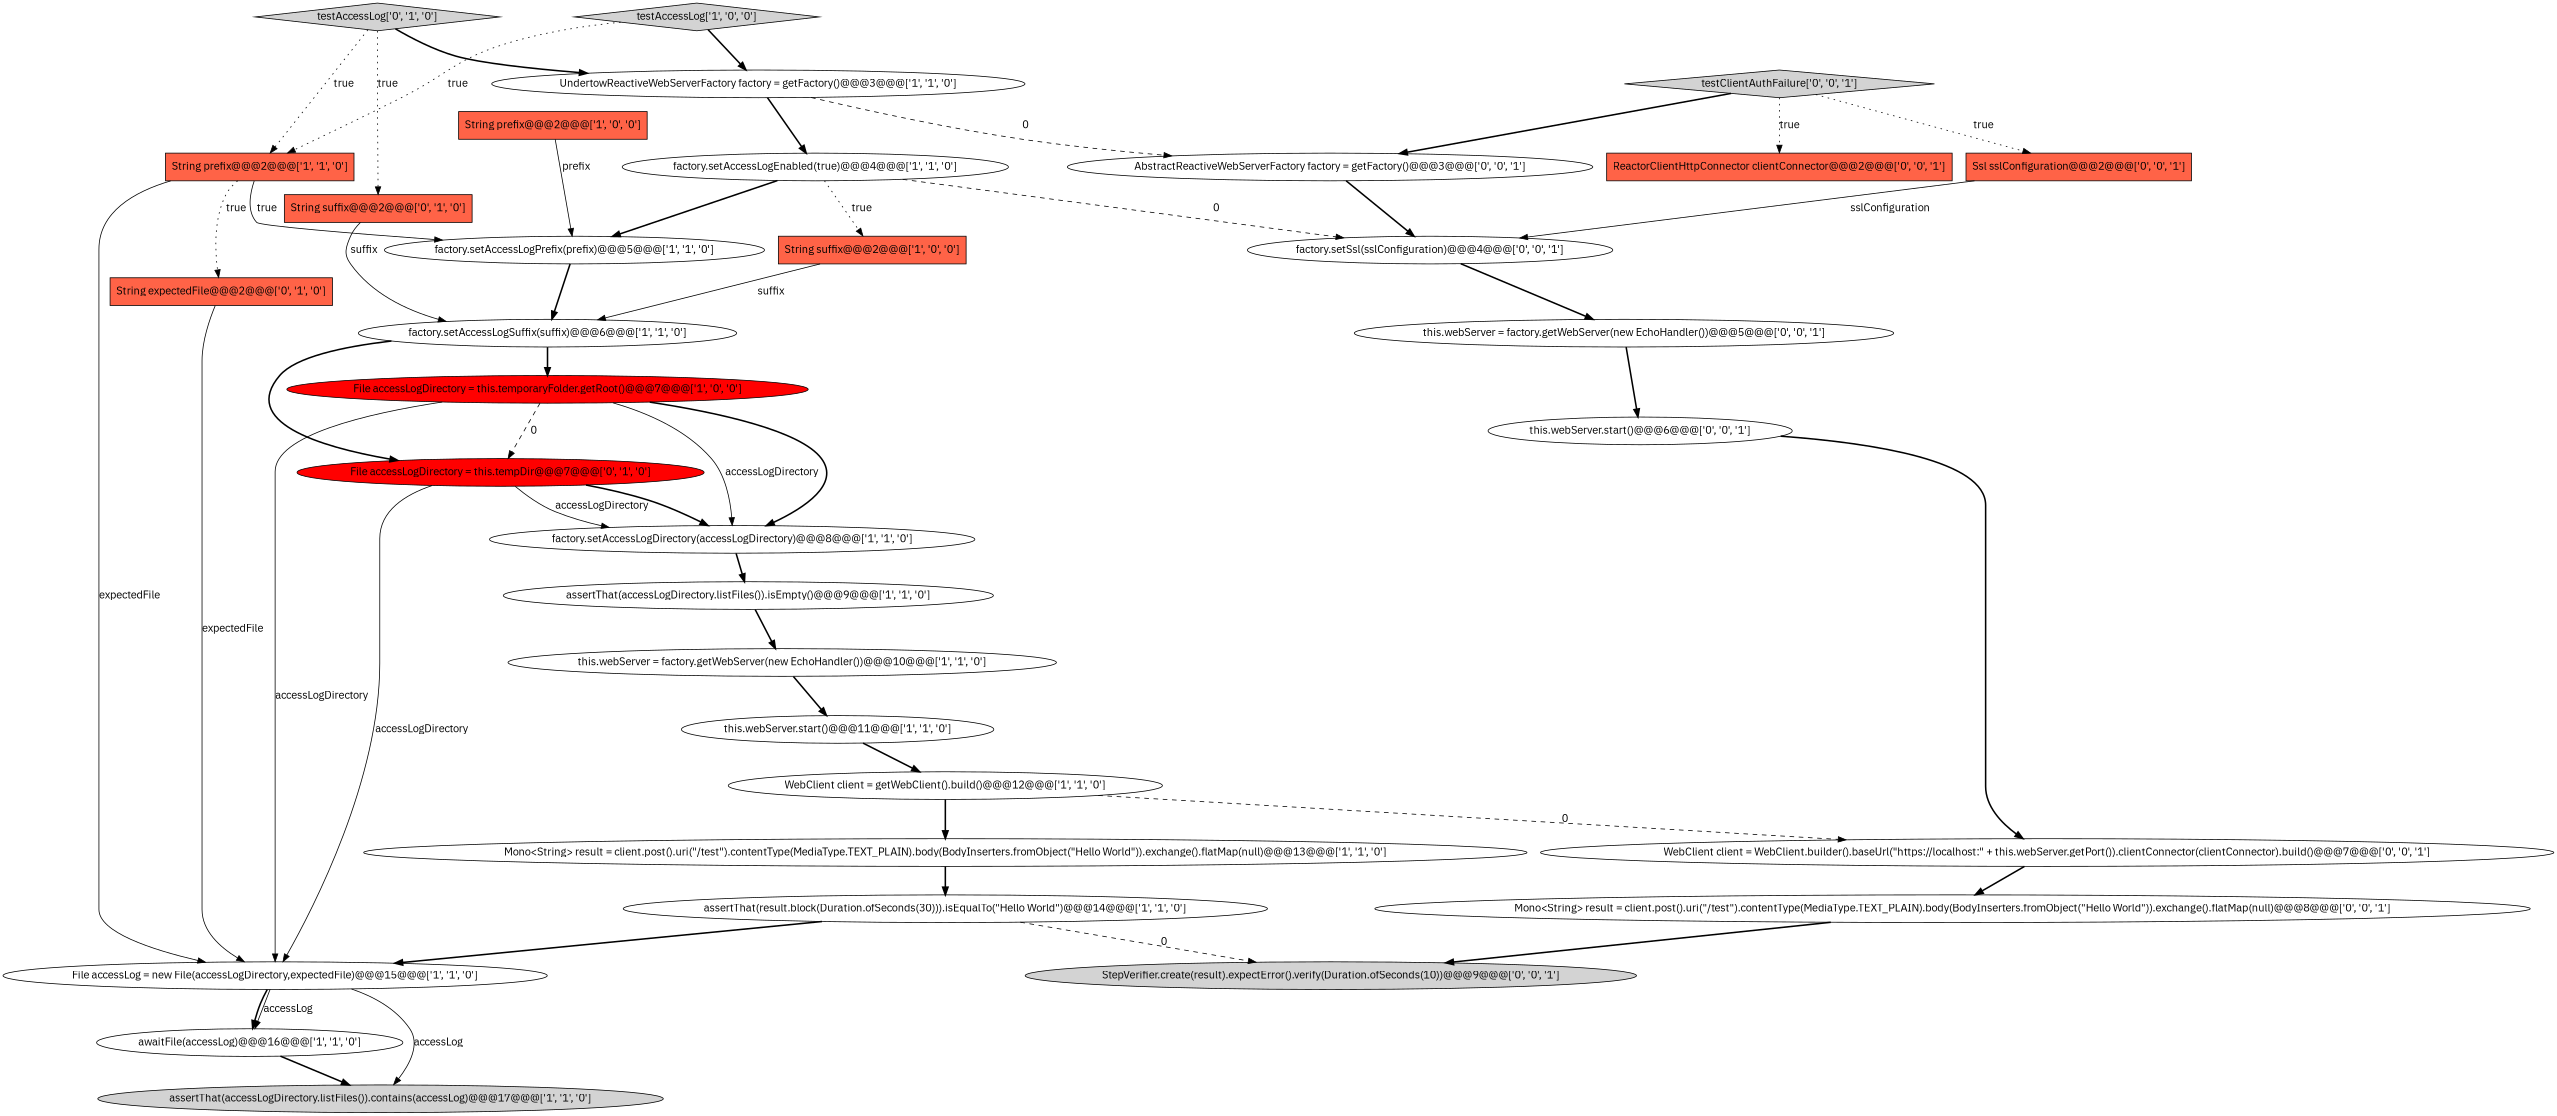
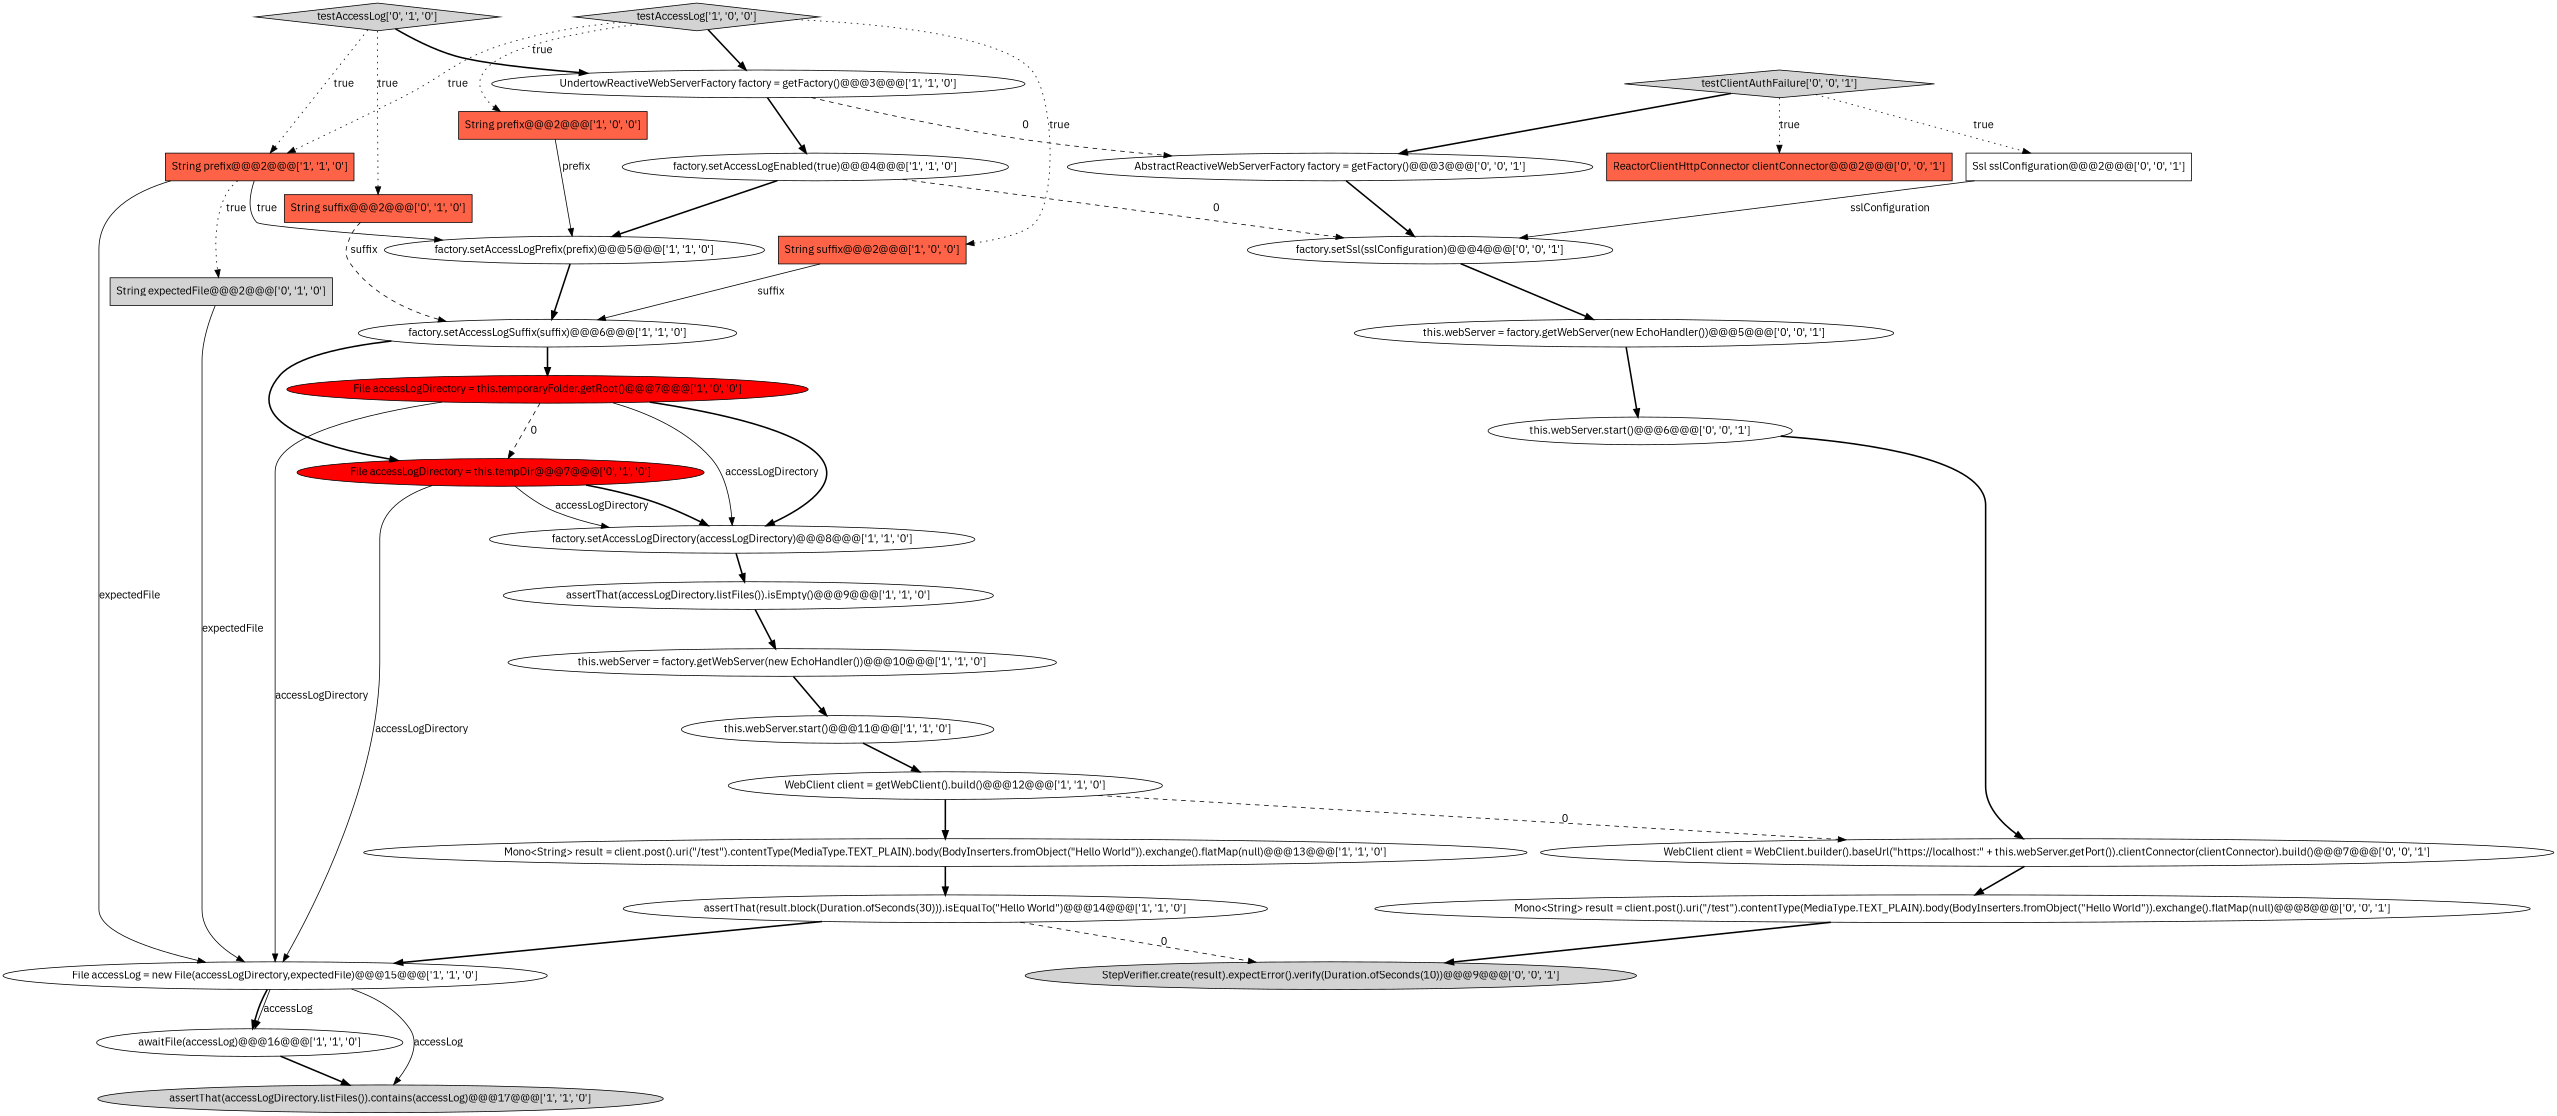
edge "testAccessLog['1', '0', '0']" -> "String prefix@@@2@@@['1', '0', '0']": added, label "true"
node "Ssl sslConfiguration@@@2@@@['0', '0', '1']": fillcolor tomato -> white
edge "factory.setAccessLogEnabled(true)@@@4@@@['1', '1', '0']" -> "String suffix@@@2@@@['1', '0', '0']": now "testAccessLog['1', '0', '0']" -> "String suffix@@@2@@@['1', '0', '0']"
edge "String suffix@@@2@@@['0', '1', '0']" -> "factory.setAccessLogSuffix(suffix)@@@6@@@['1', '1', '0']": style solid -> dashed
node "String expectedFile@@@2@@@['0', '1', '0']": fillcolor tomato -> lightgray
